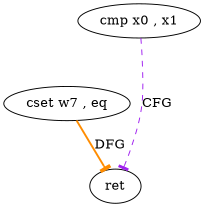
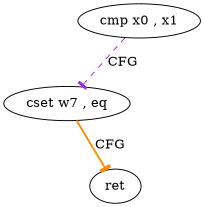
edge "cmp x0 , x1" -> "ret": now "cmp x0 , x1" -> "cset w7 , eq"
edge "cset w7 , eq" -> "ret": label "DFG" -> "CFG"
